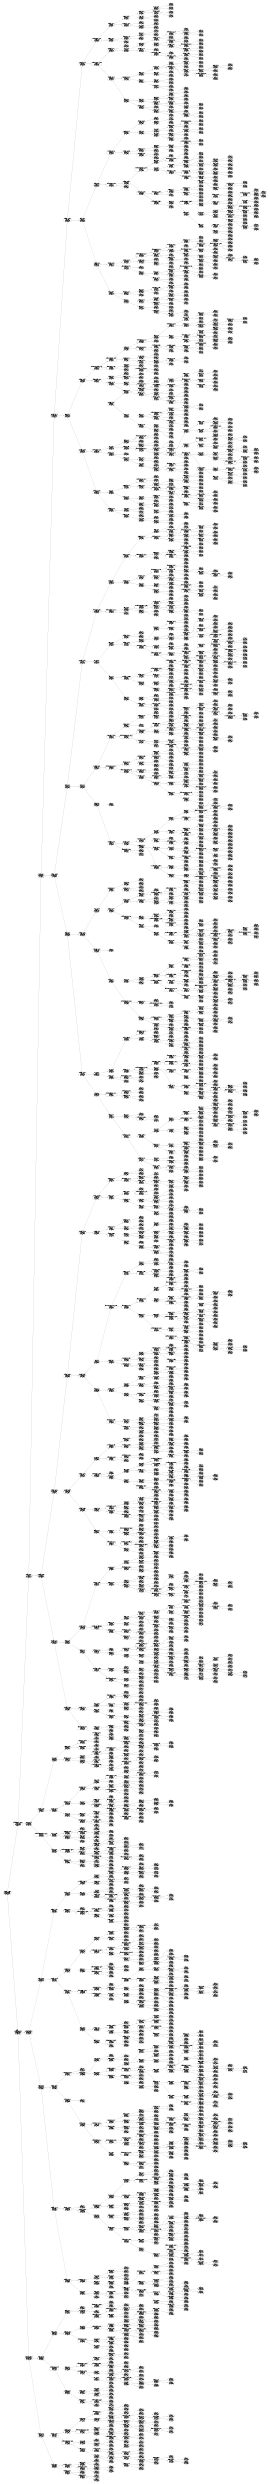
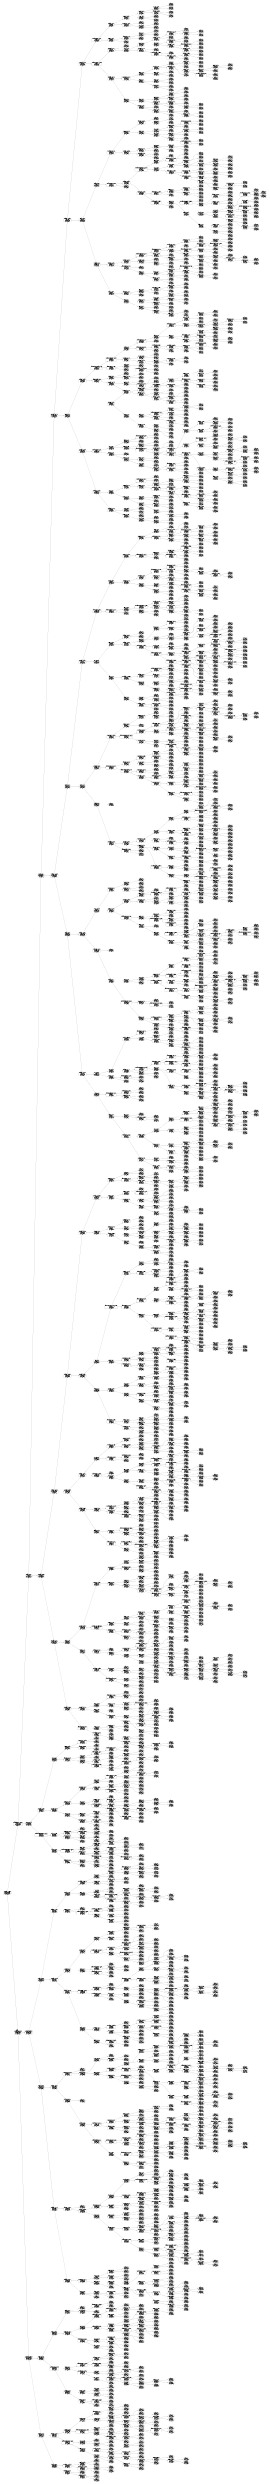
node "mse = 0.0 samples = 2 value = 34.7": added
node "SMA15 <= 234.3 mse = 1.1 samples = 6 value = 243.7": added
